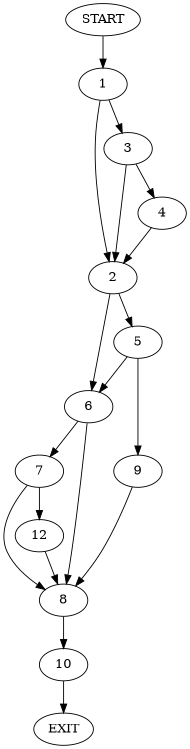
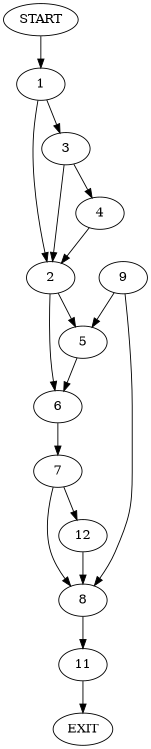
edge "5" -> "9": reversed
edge "6" -> "8": removed
node "10": label "10" -> "11"
